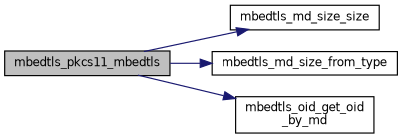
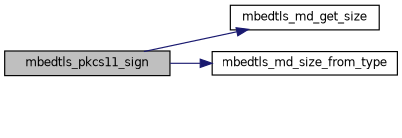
node "mbedtls_md_size_size": label "mbedtls_md_size_size" -> "mbedtls_md_get_size"
node "mbedtls_pkcs11_mbedtls": label "mbedtls_pkcs11_mbedtls" -> "mbedtls_pkcs11_sign"
node "mbedtls_oid_get_oid _by_md": removed
